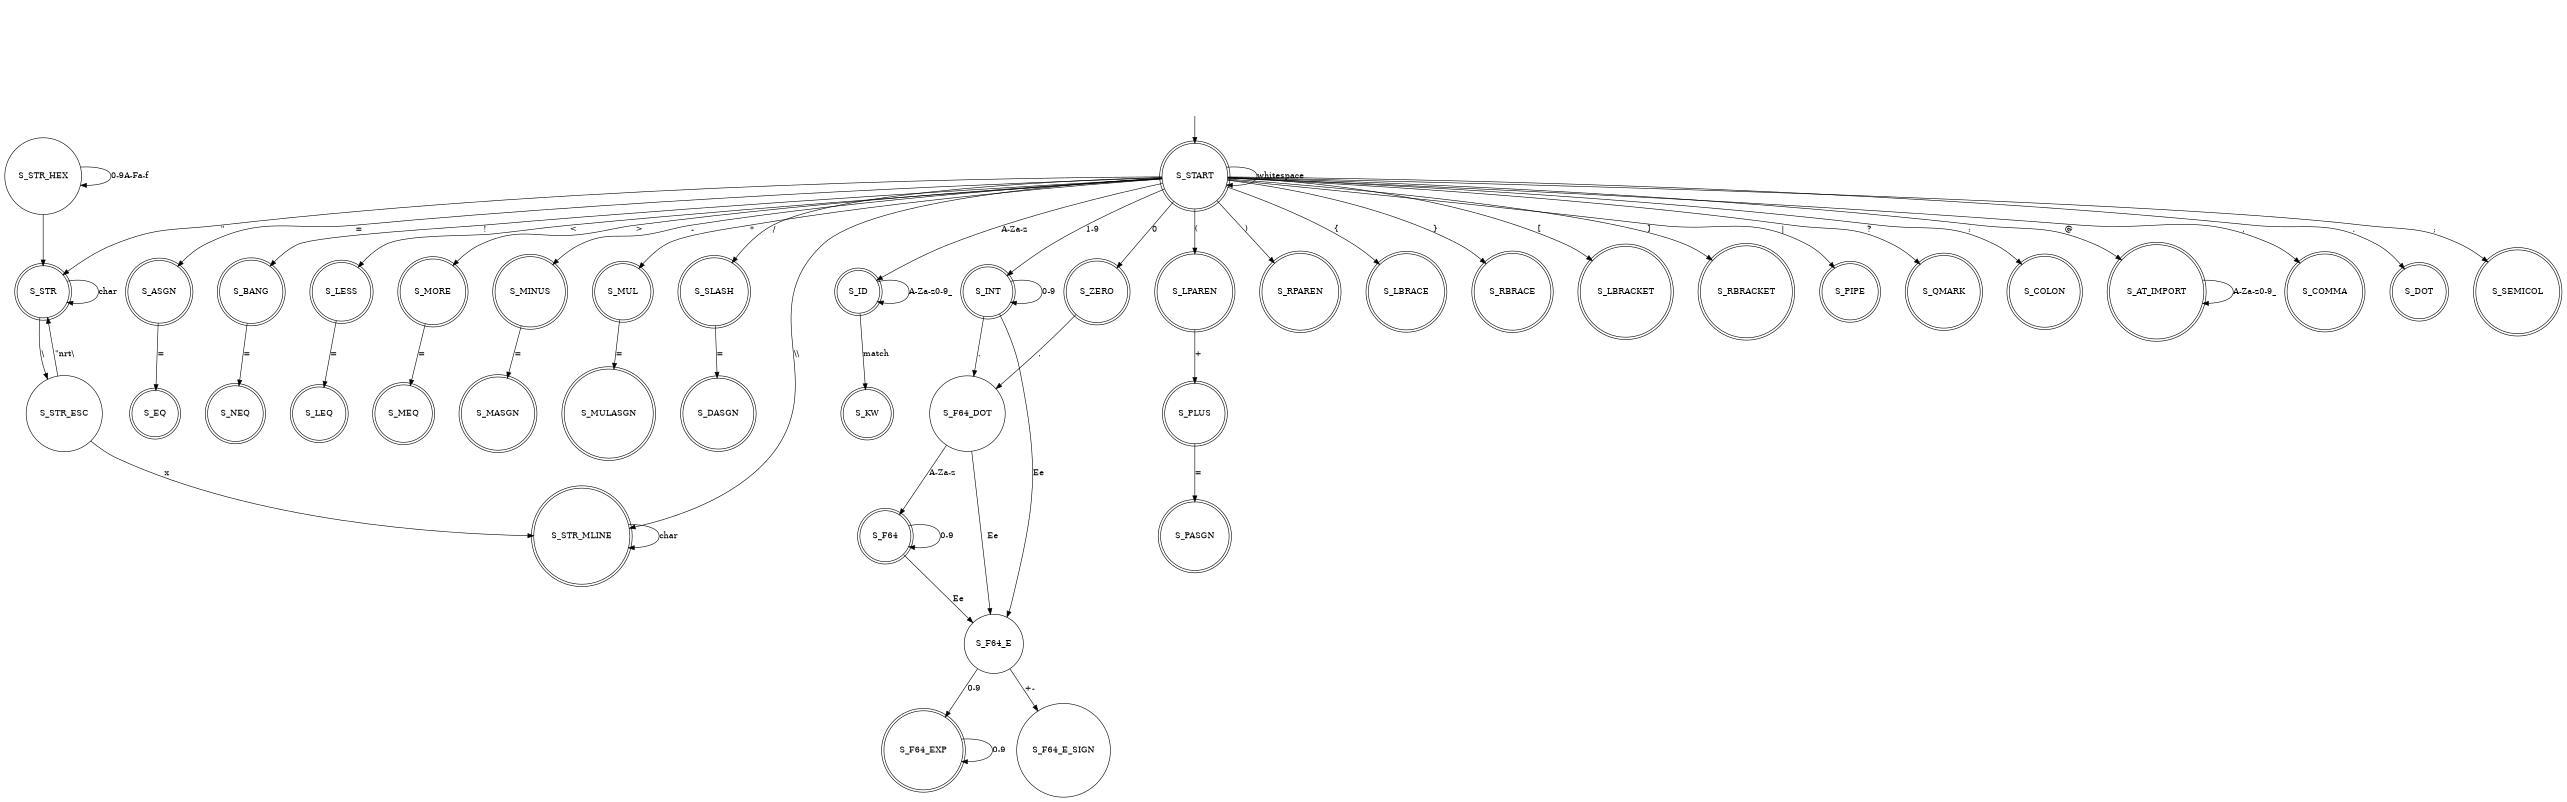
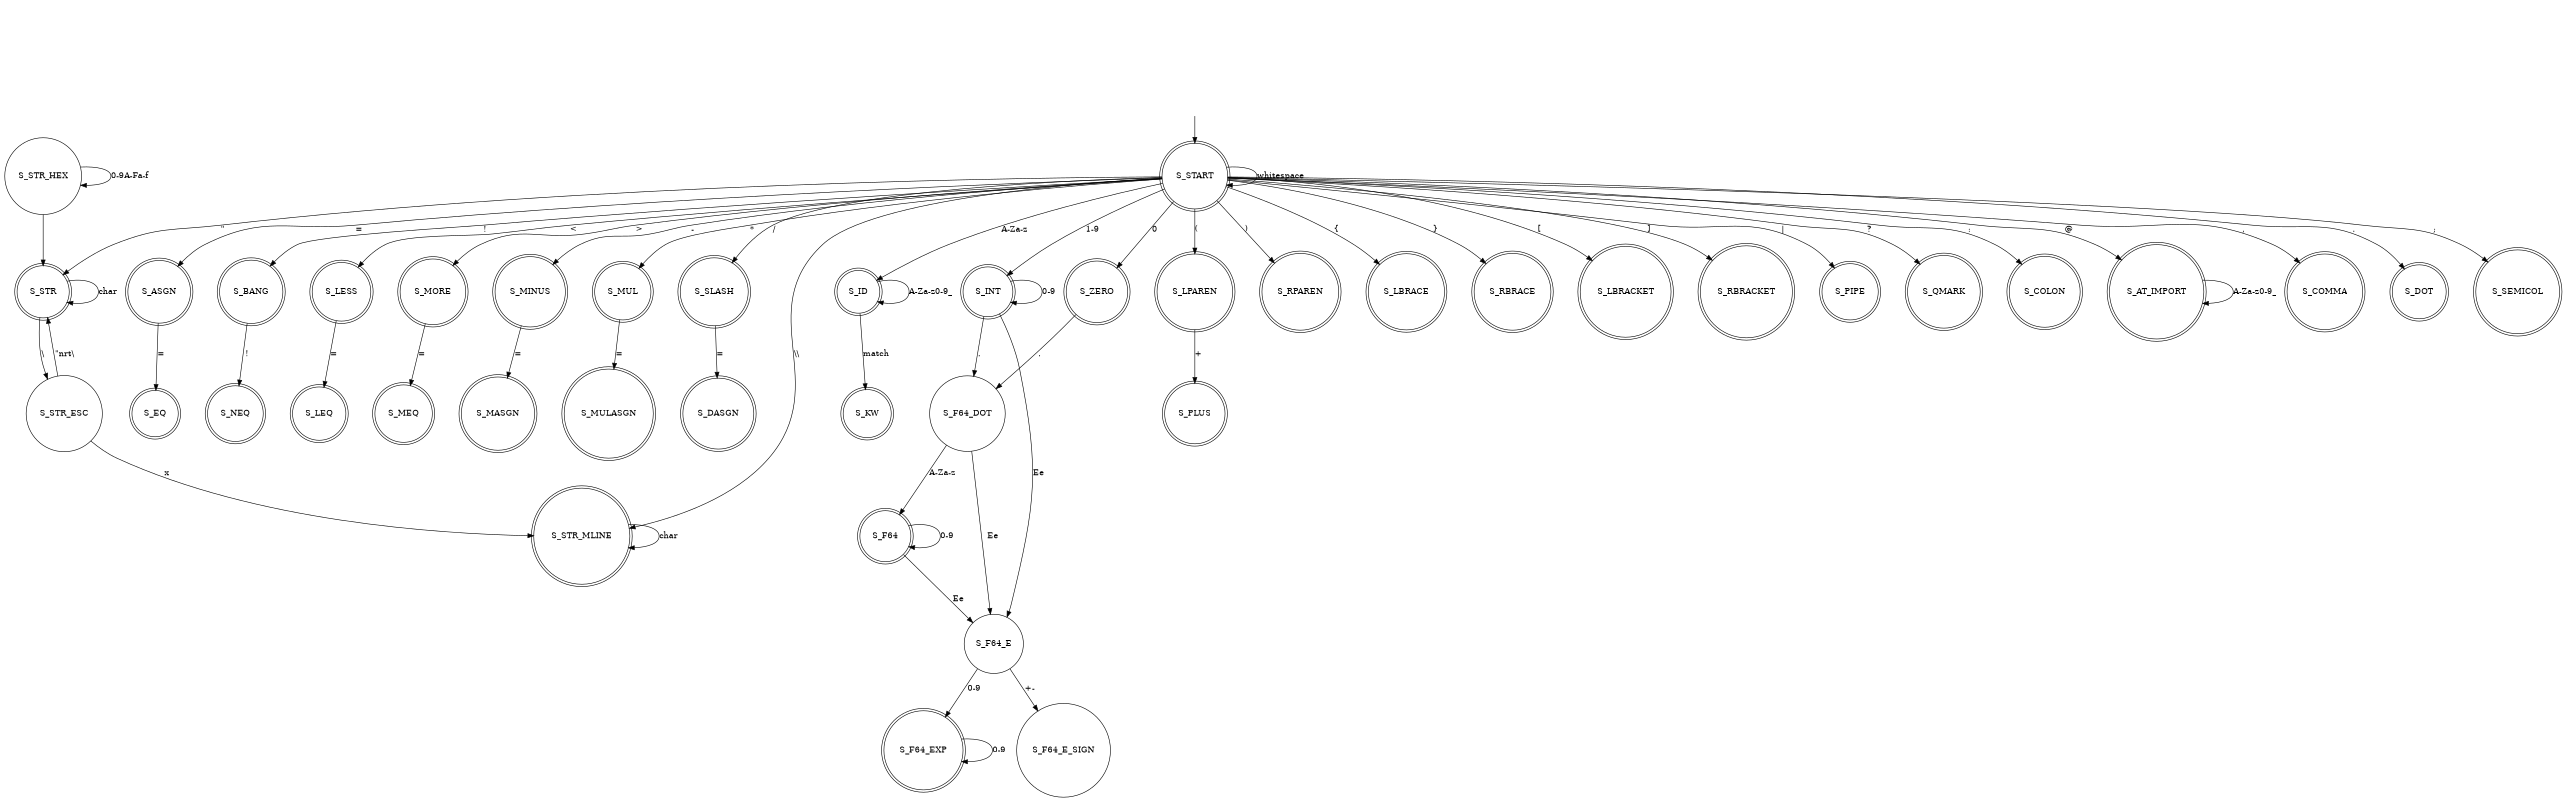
edge "S_BANG" -> "S_NEQ": label "=" -> "!"
node "S_PASGN": removed
